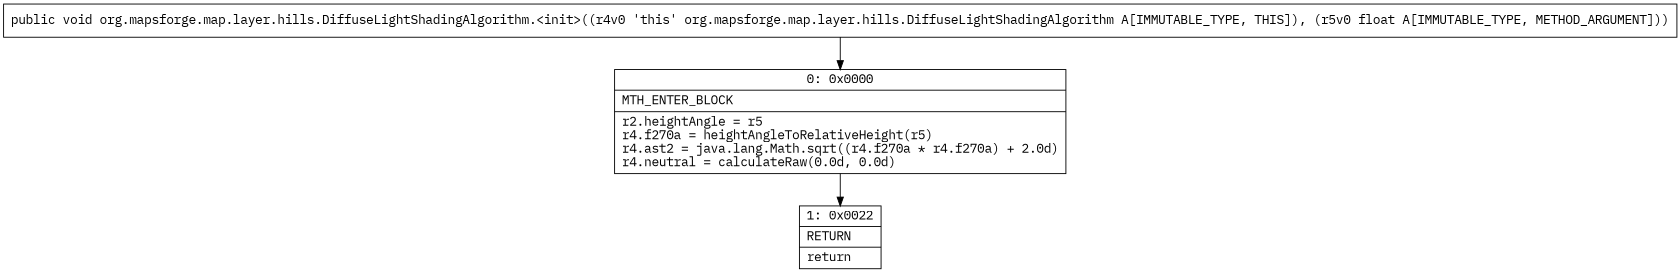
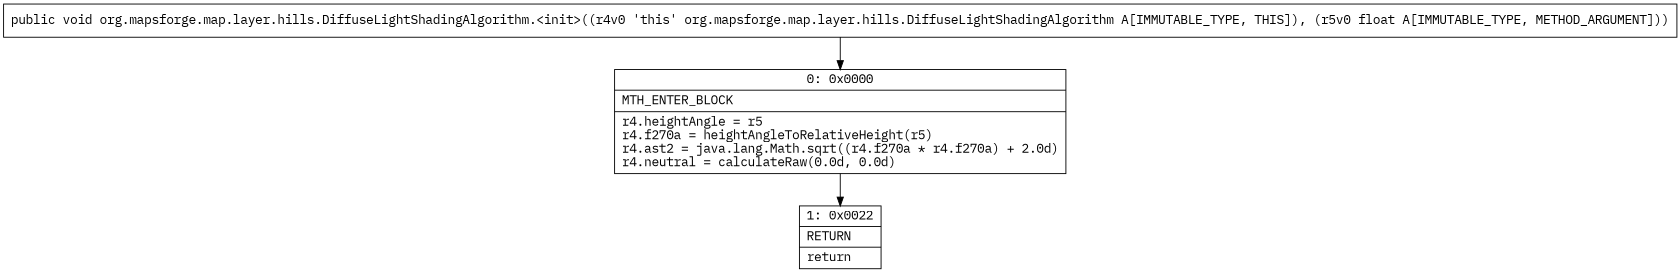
node "0: 0x0000": text "r2.heightAngle = r5" -> "r4.heightAngle = r5"
